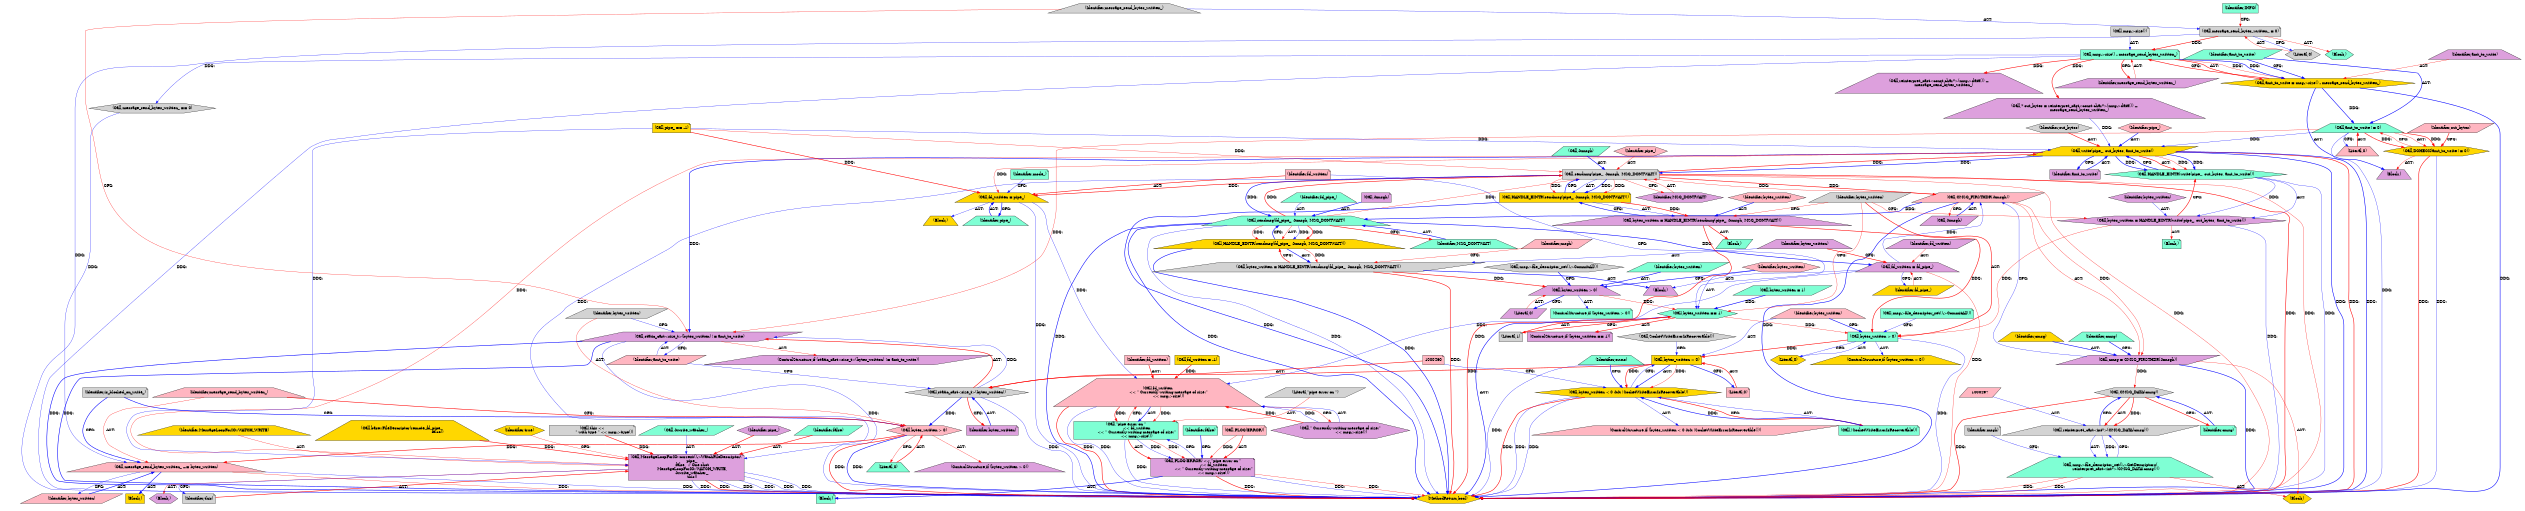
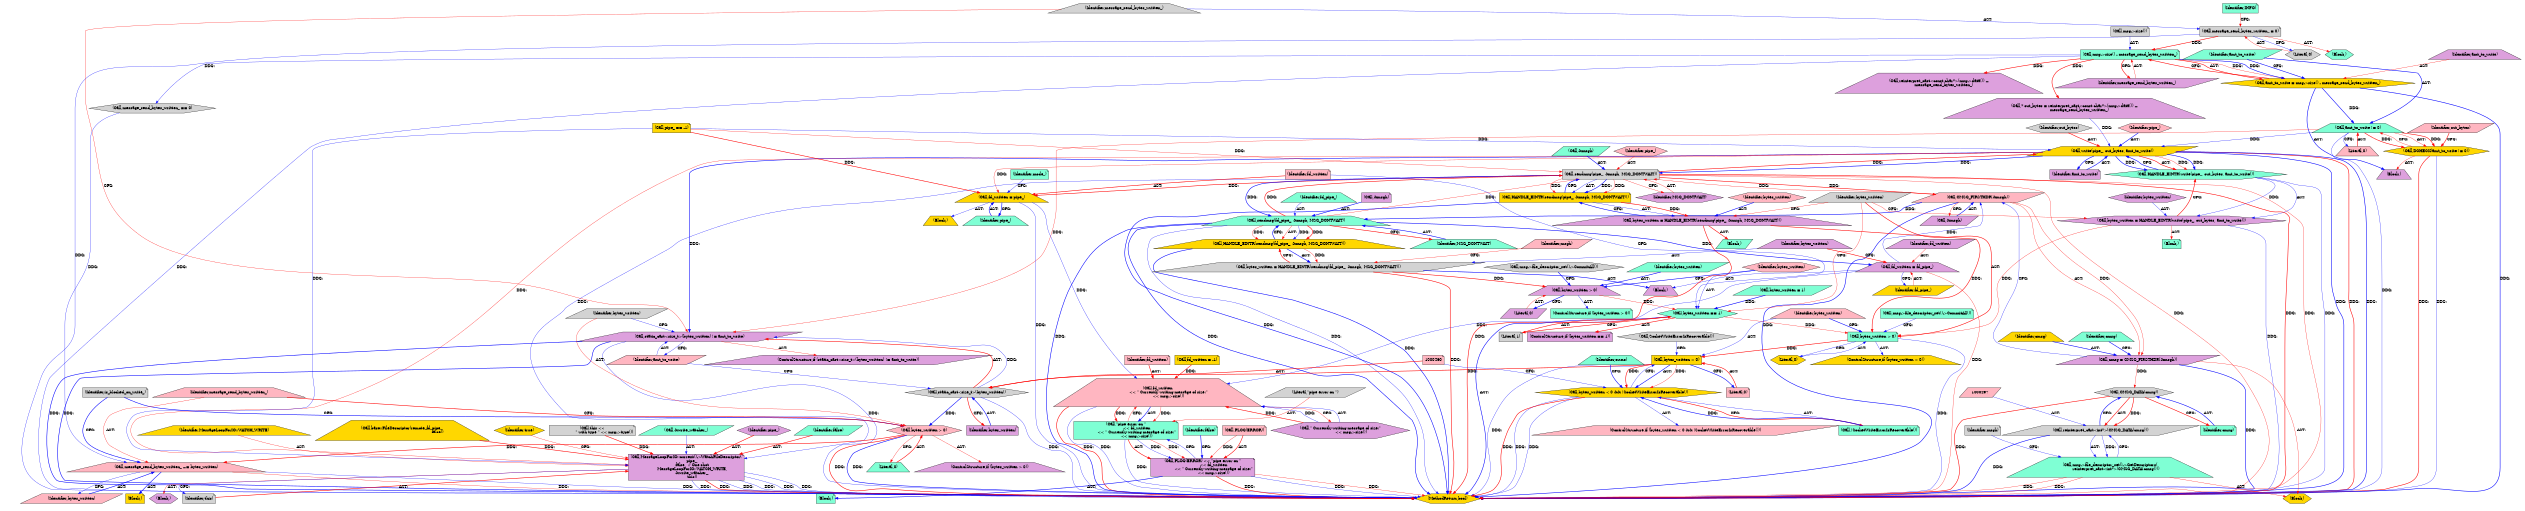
edge "(Call,reinterpret_cast<int*>(CMSG_DATA(cmsg)))" -> "(MethodReturn,bool)": added, label "DDG:"
